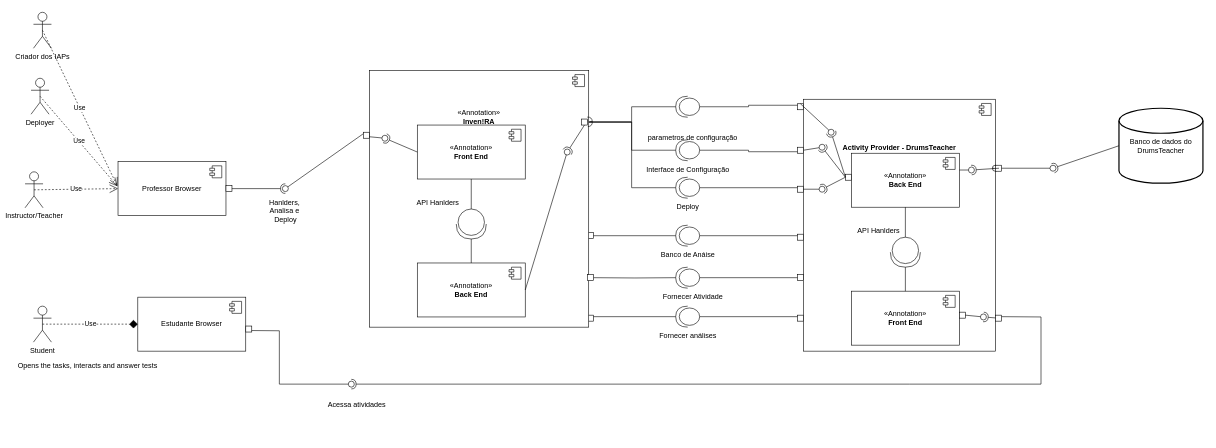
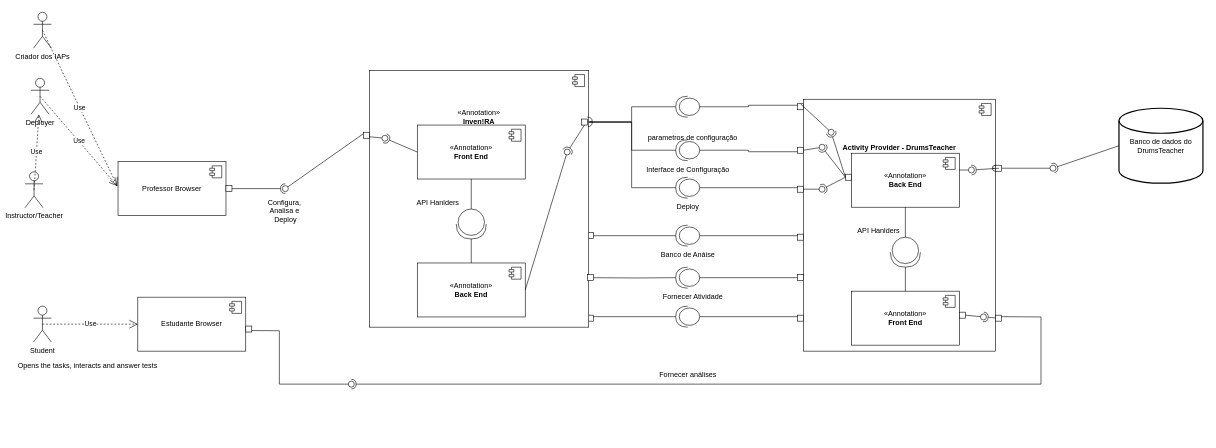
edge "Instructor/Teacher" -> "Professor Browser": now "Instructor/Teacher" -> "Deployer"
node "Hanlders, Analisa e Deploy": label "Hanlders, Analisa e Deploy" -> "Configura, Analisa e Deploy"
edge "Student" -> "Estudante Browser": arrowhead diamond -> open
node "Fornecer análises": moved (688, 336) -> (688, 375)
node "Acessa atividades": removed
